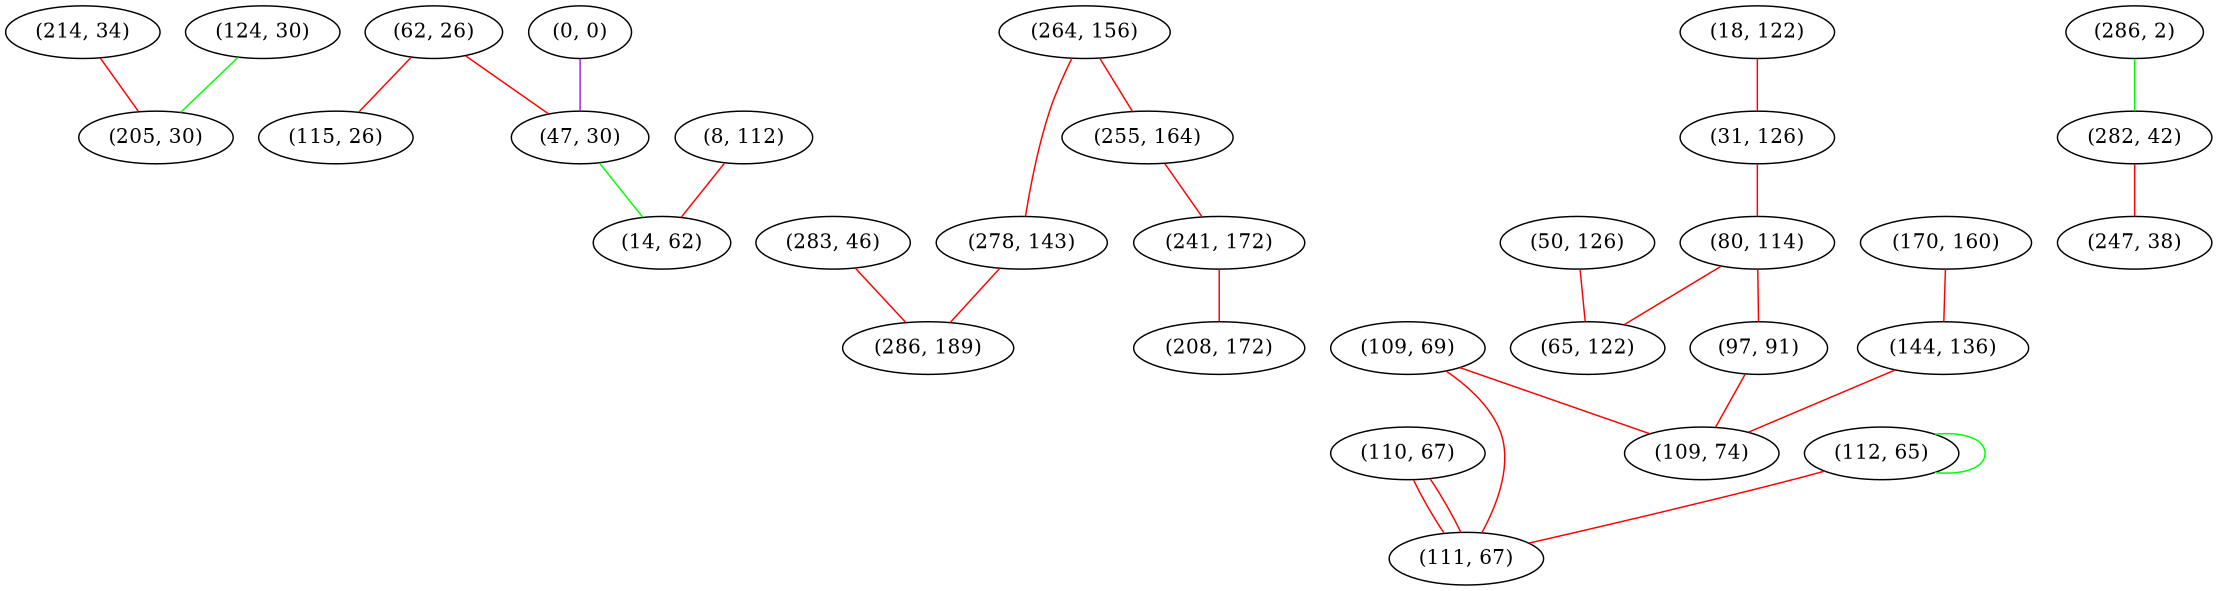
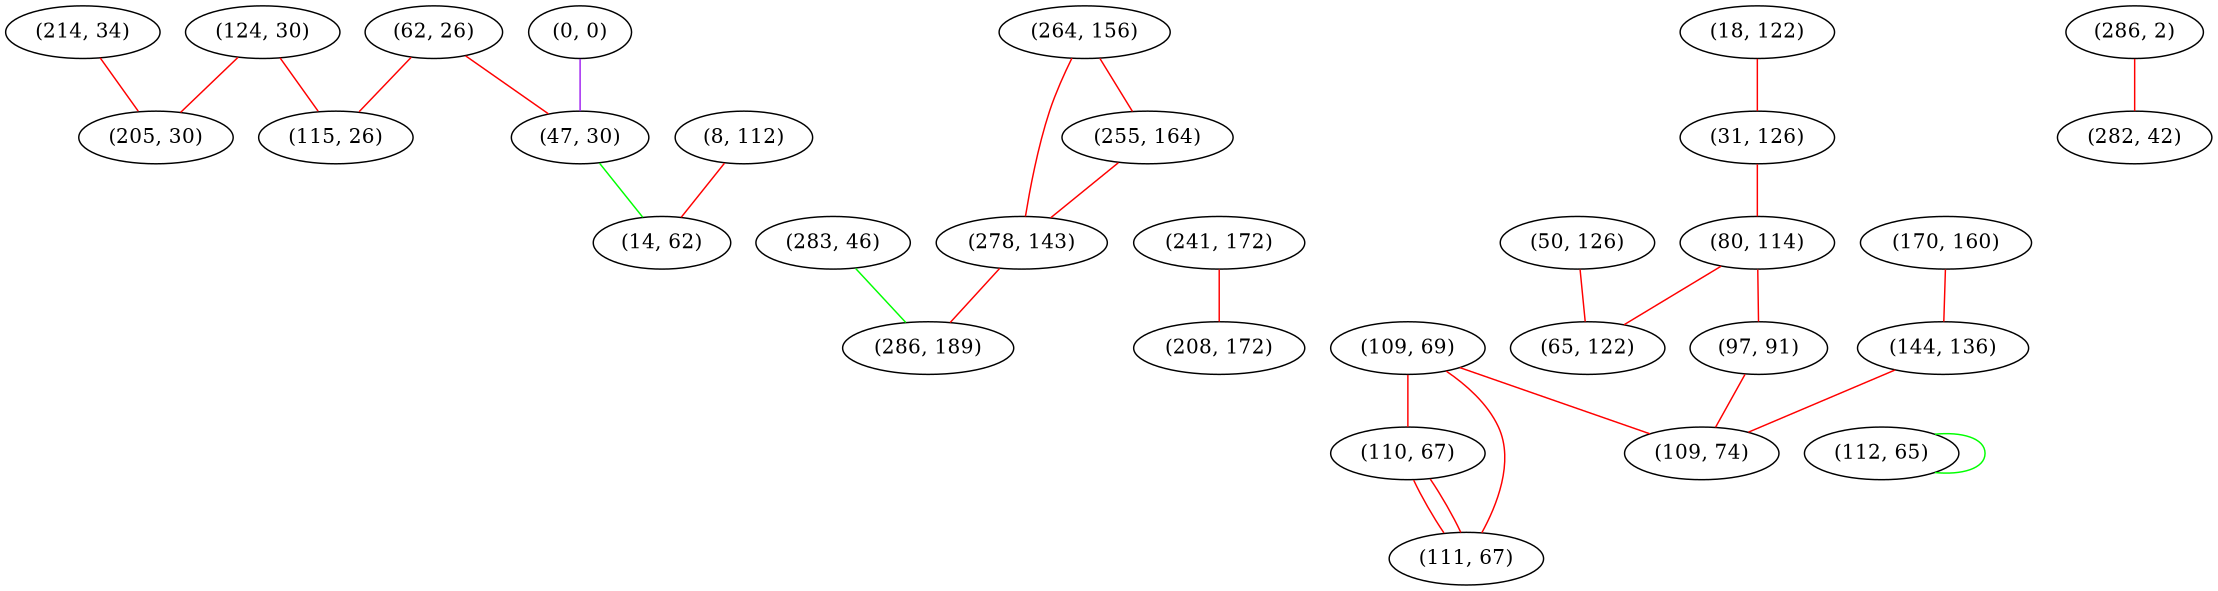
edge "(124, 30)" -- "(205, 30)": color green -> red
edge "(124, 30)" -- "(115, 26)": added
edge "(286, 2)" -- "(282, 42)": color green -> red
edge "(255, 164)" -- "(241, 172)": now "(255, 164)" -- "(278, 143)"
node "(247, 38)": removed
edge "(283, 46)" -- "(286, 189)": color red -> green
edge "(109, 69)" -- "(110, 67)": added
edge "(112, 65)" -- "(111, 67)": removed
